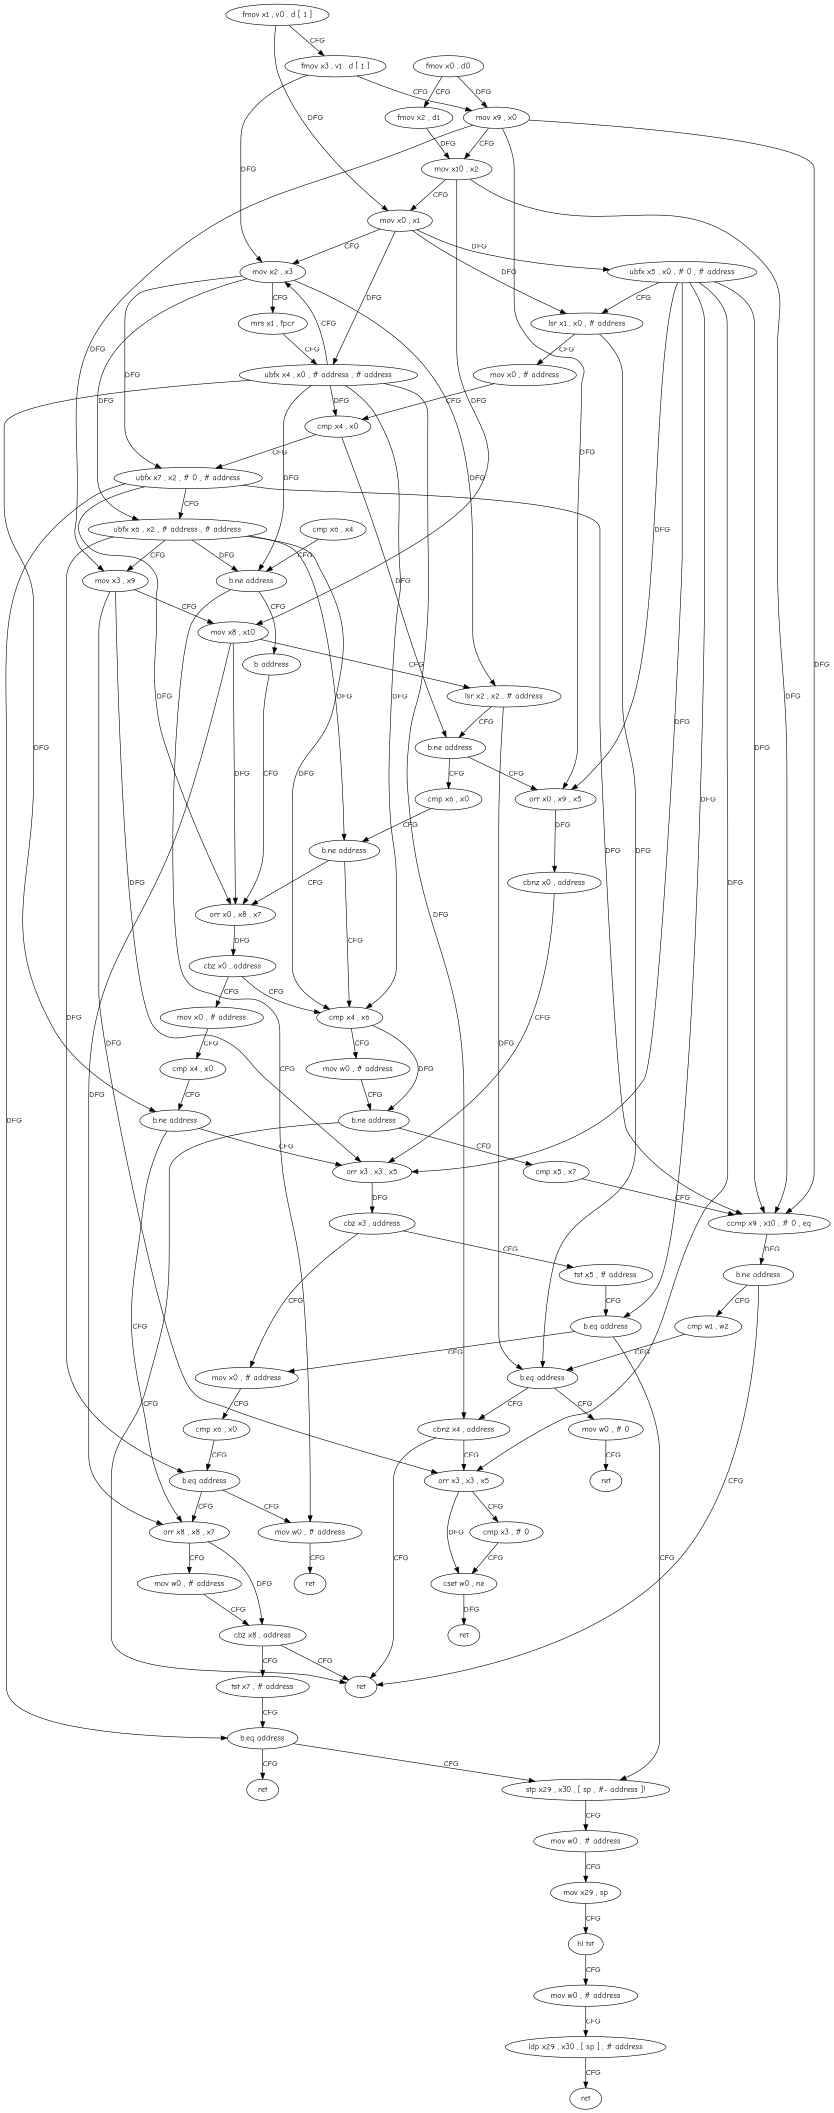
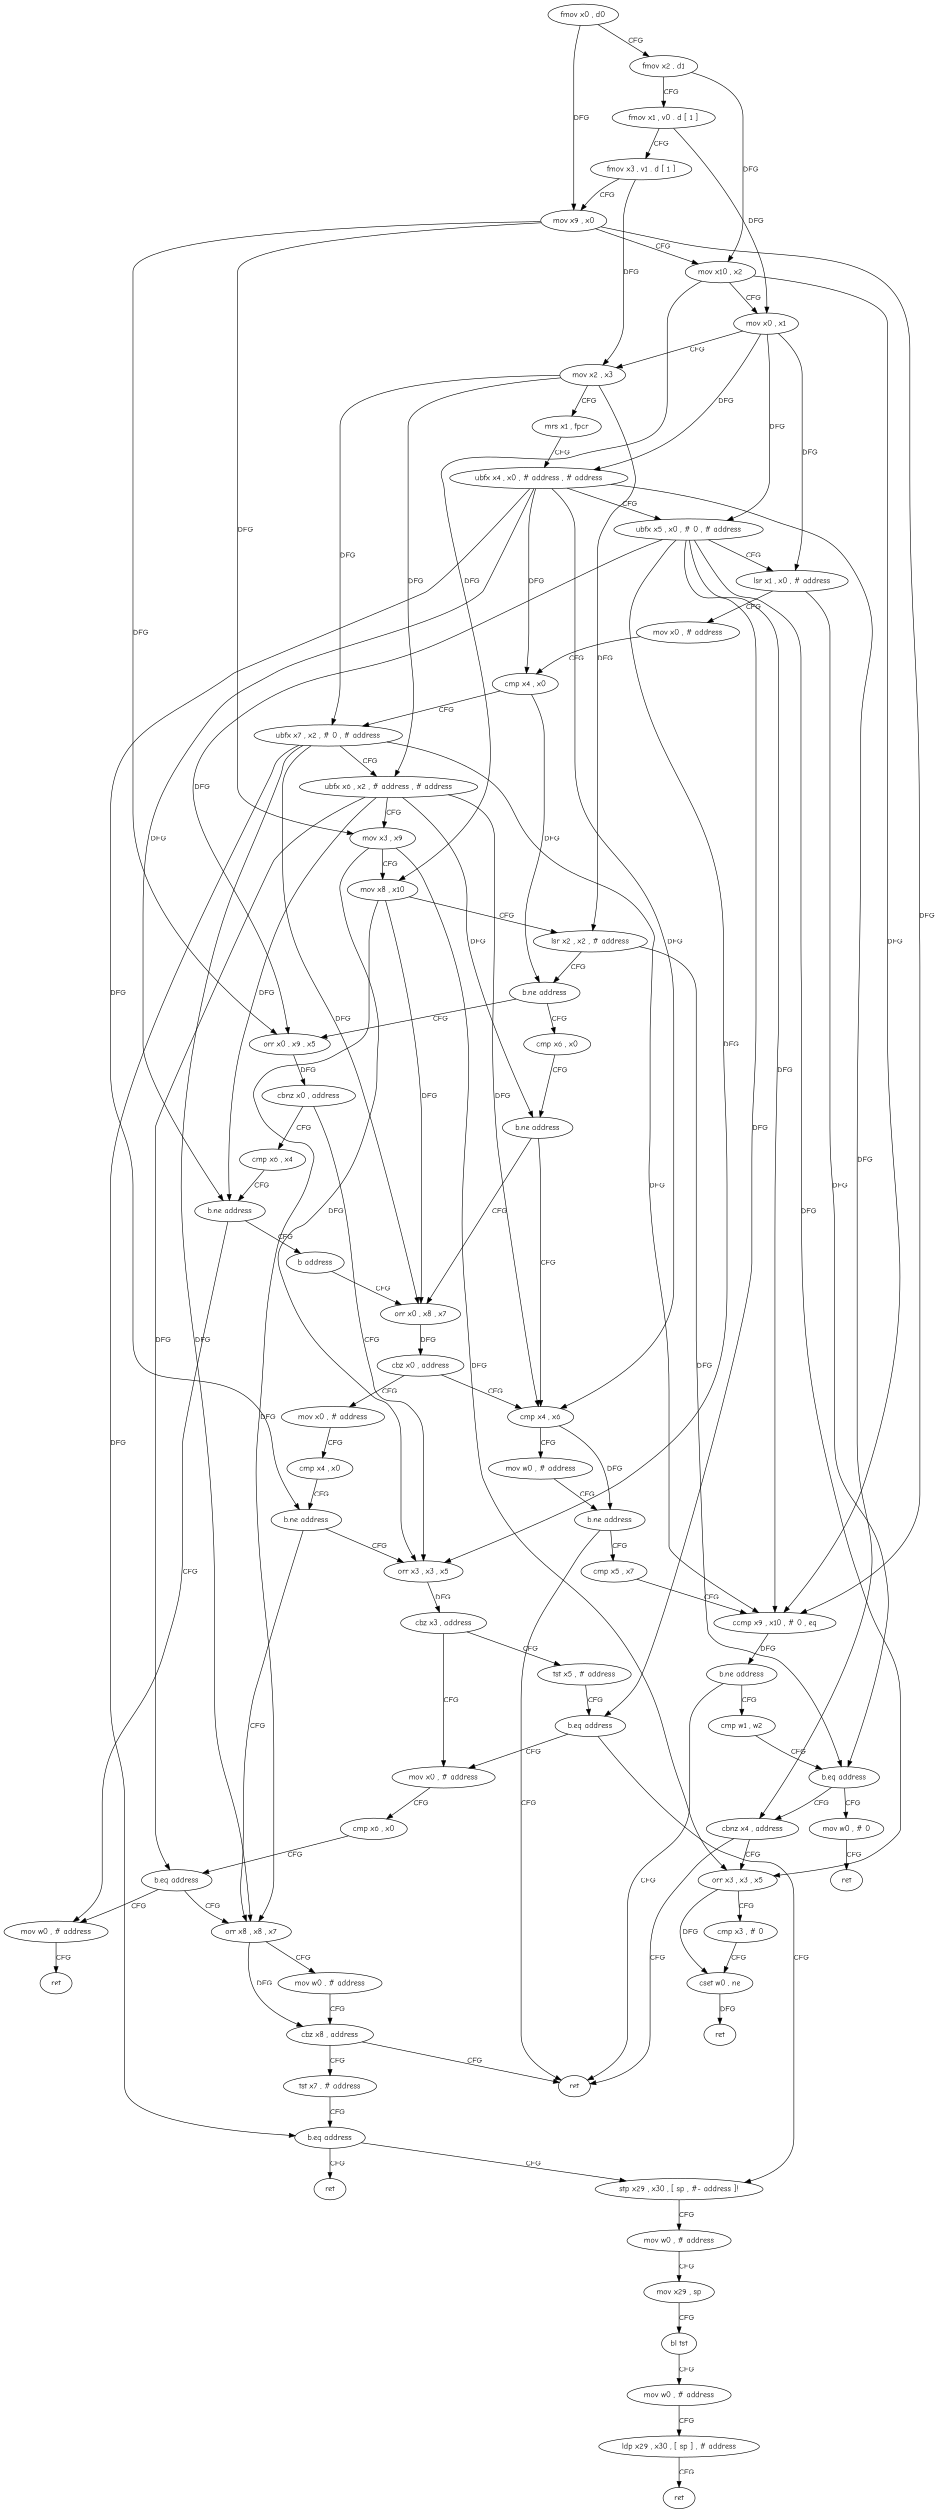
edge "fmov x2 , d1" -> "fmov x1 , v0 . d [ 1 ]": added, label "CFG"
edge "ubfx x4 , x0 , # address , # address" -> "mov x2 , x3": now "ubfx x4 , x0 , # address , # address" -> "ubfx x5 , x0 , # 0 , # address"
edge "cbnz x0 , address" -> "cmp x6 , x4": added, label "CFG"
edge "ubfx x7 , x2 , # 0 , # address" -> "orr x8 , x8 , x7": added, label "DFG"
